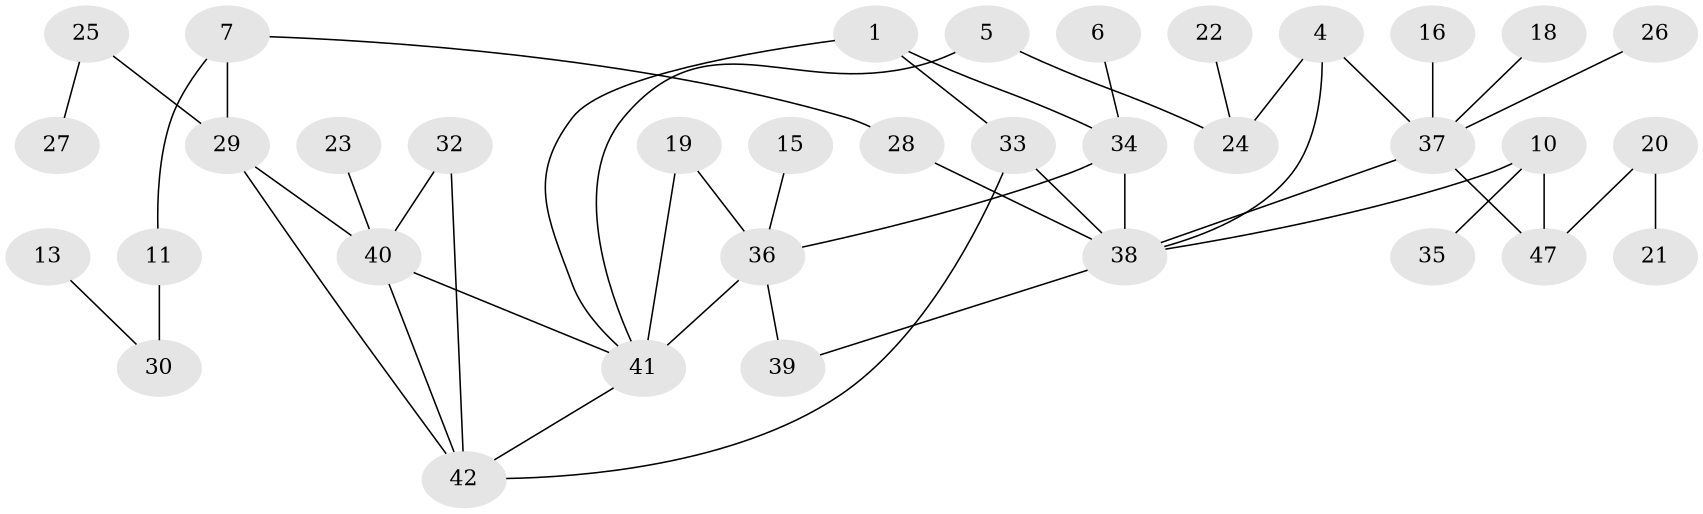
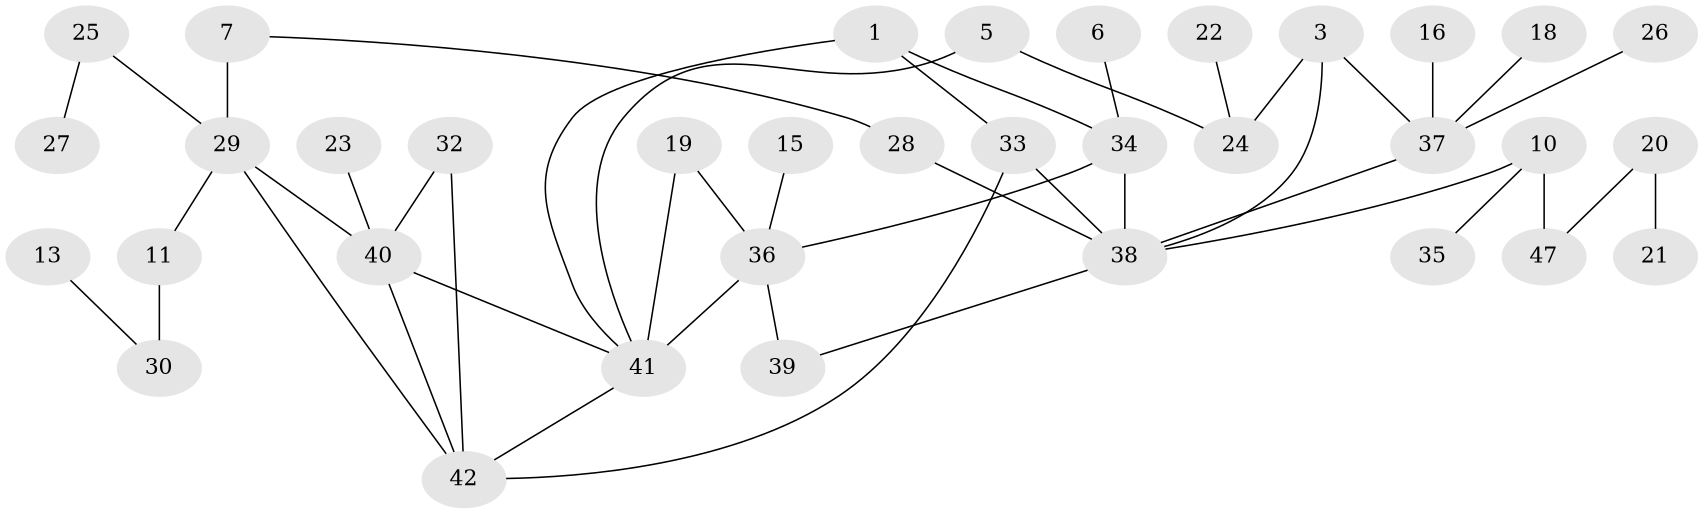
node "4": label "4" -> "3"
edge "7" -- "11": now "29" -- "11"
edge "37" -- "47": removed
